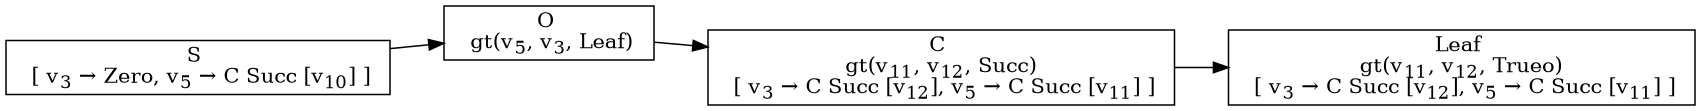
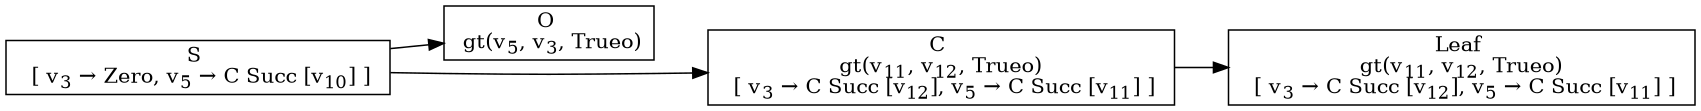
node "O": text ", Leaf)" -> ", Trueo)"
edge "O" -> "C": now "S" -> "C"
node "C": text ", Succ)" -> ", Trueo)"
